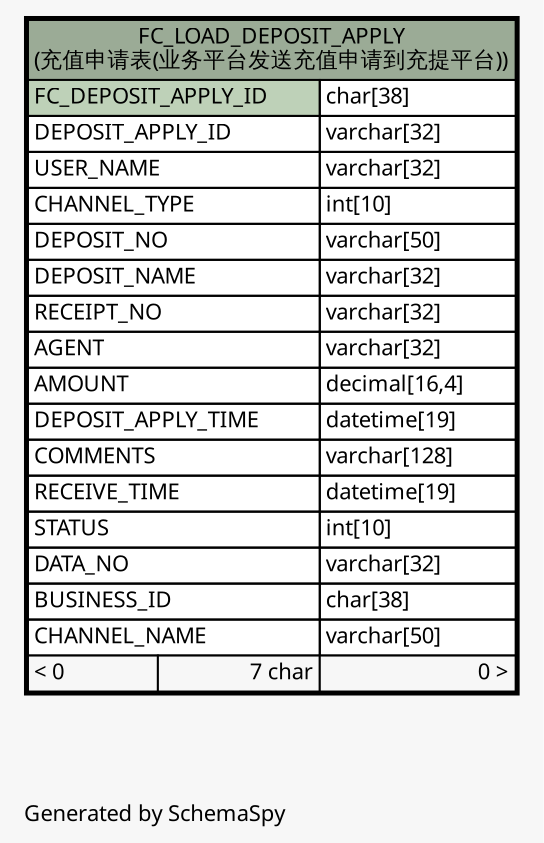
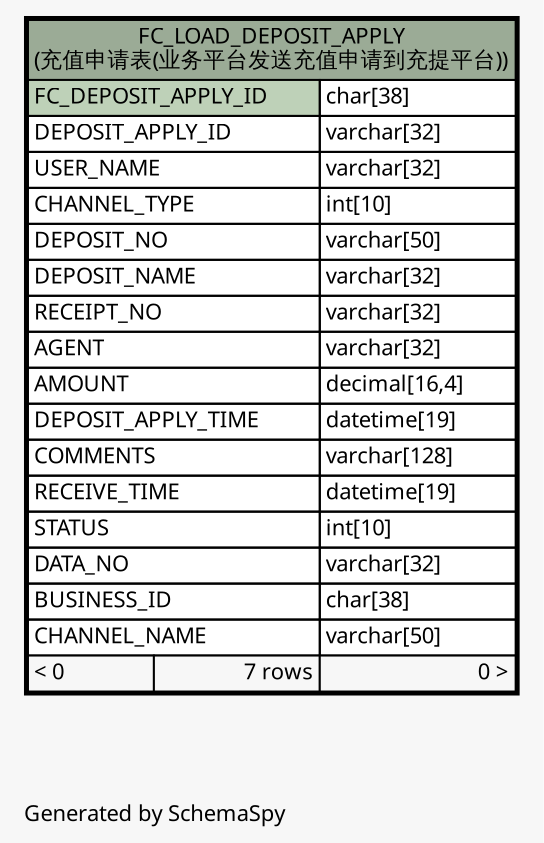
node "FC_LOAD_DEPOSIT_APPLY": text "7 char" -> "7 rows"
